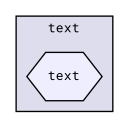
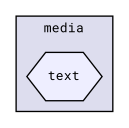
cluster "text": label "text" -> "media"
